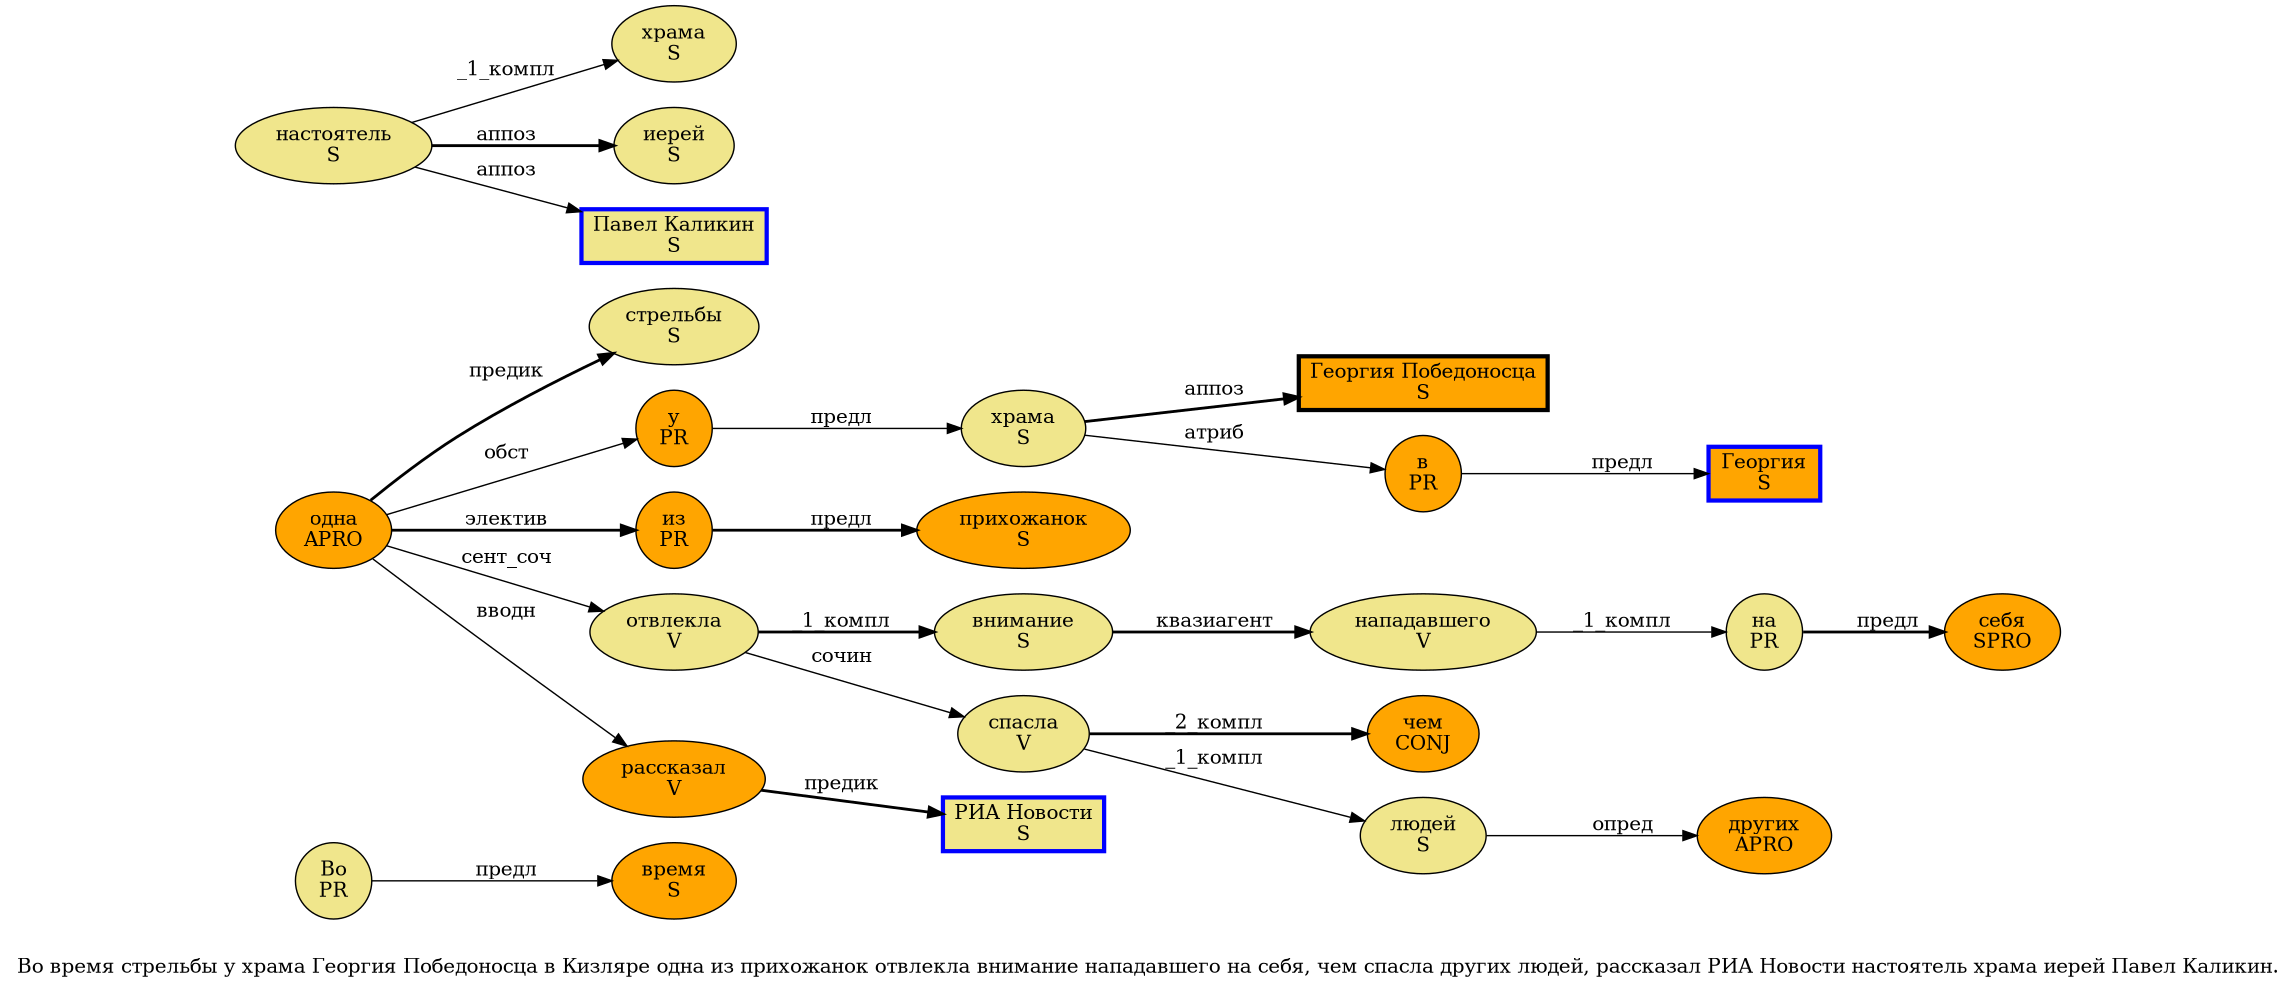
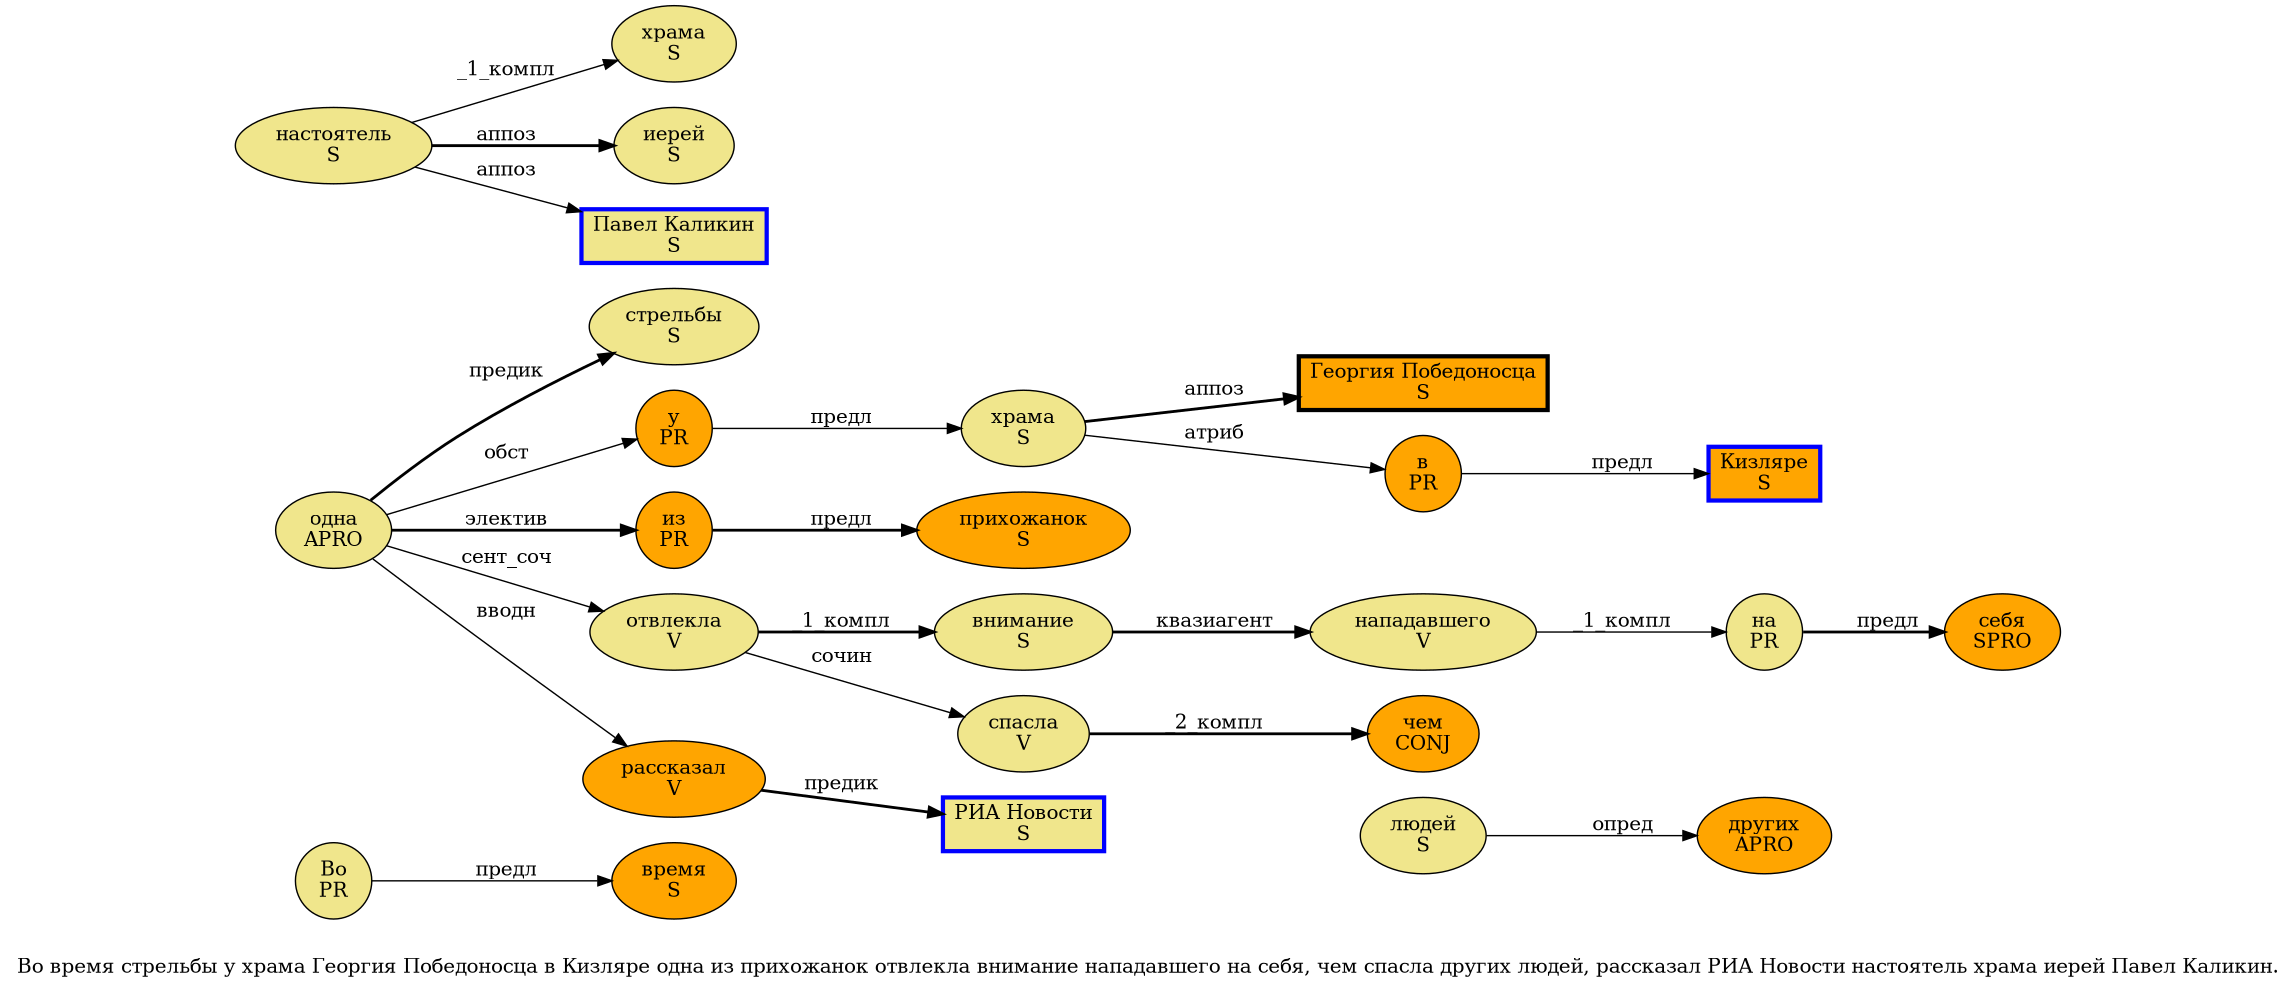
node "Георгия S": label "Георгия S" -> "Кизляре S"
node "одна APRO": fillcolor orange -> khaki
edge "спасла V" -> "людей S": removed, label "_1_компл"
